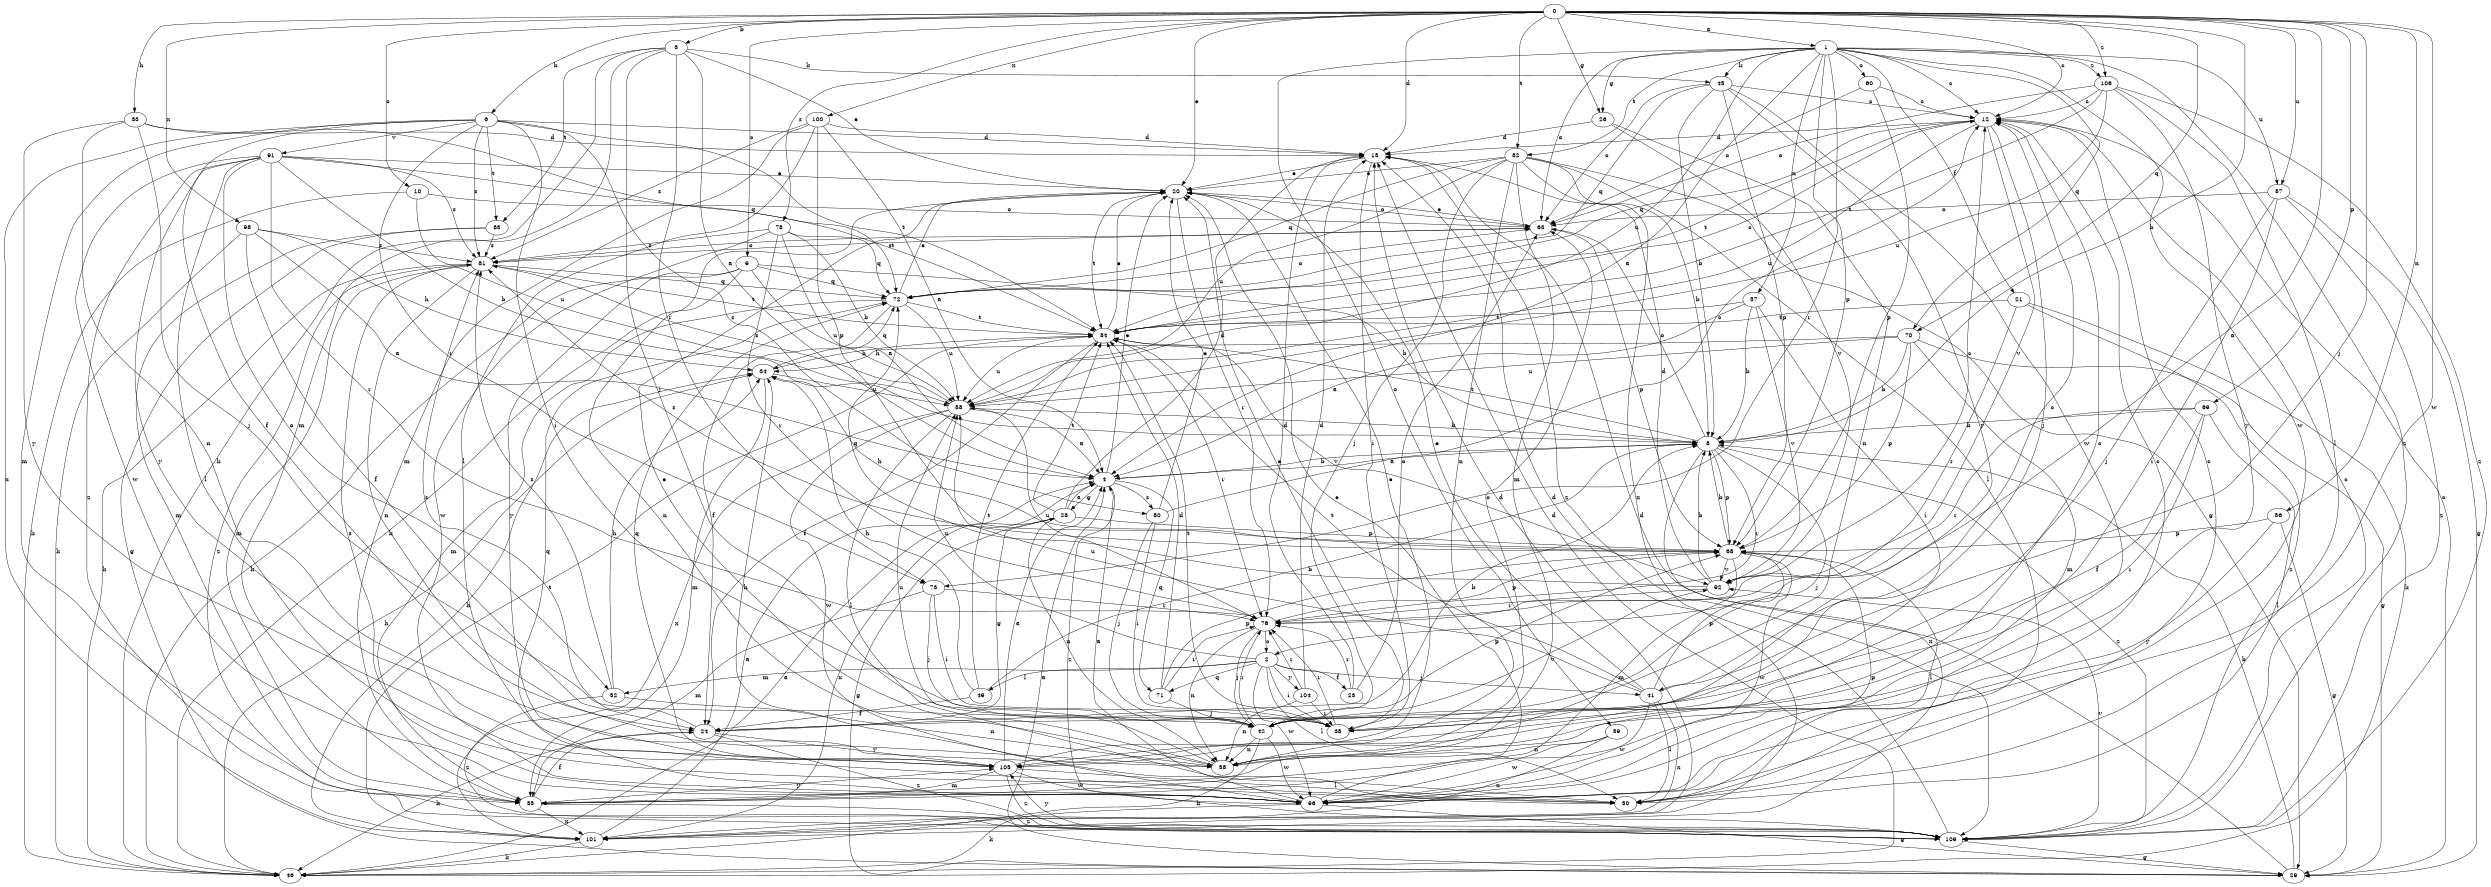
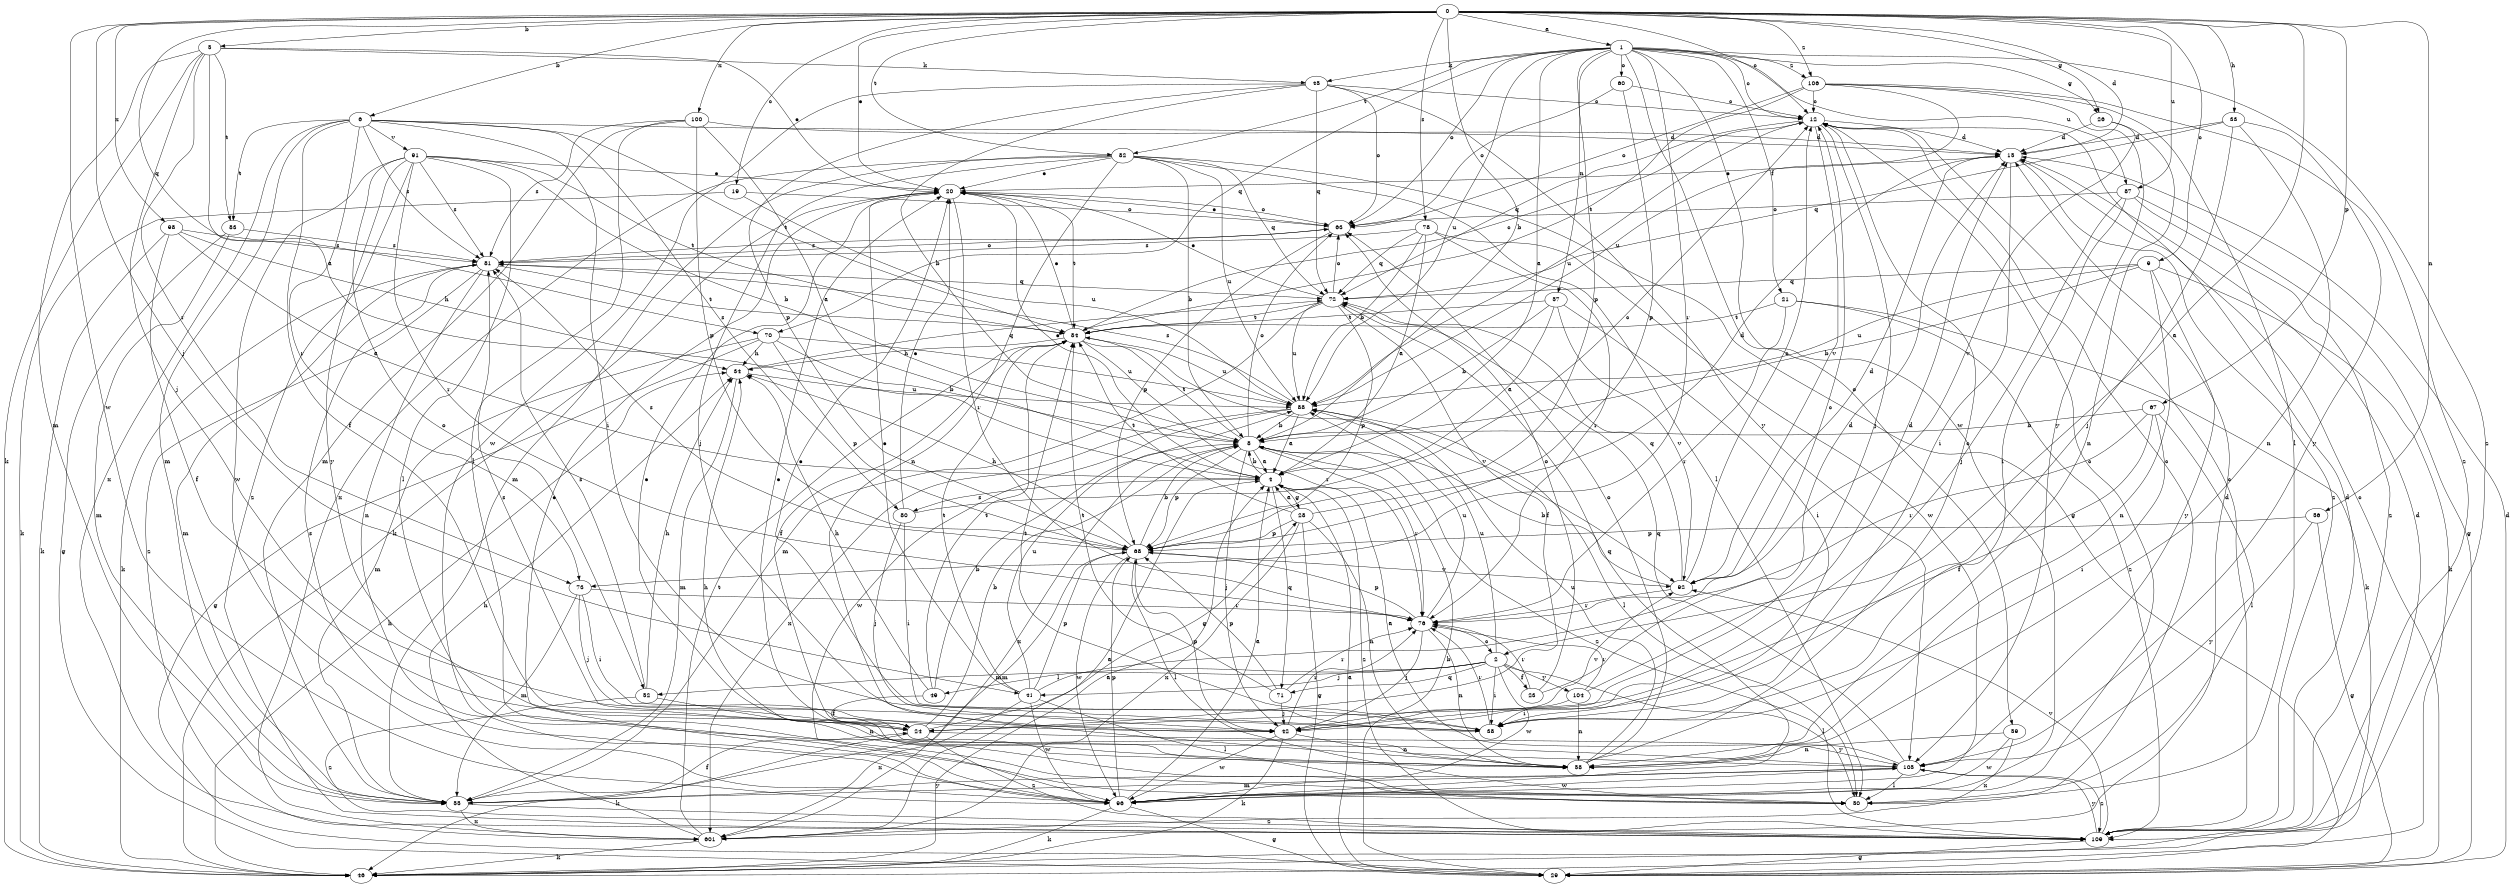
node "10": label "10" -> "19"
edge "12" -> "84": removed, label "t"
node "69": label "69" -> "67"
edge "72" -> "68": added, label "p"
edge "71" -> "84": label "d" -> "t"
node "101": label "101" -> "601"
